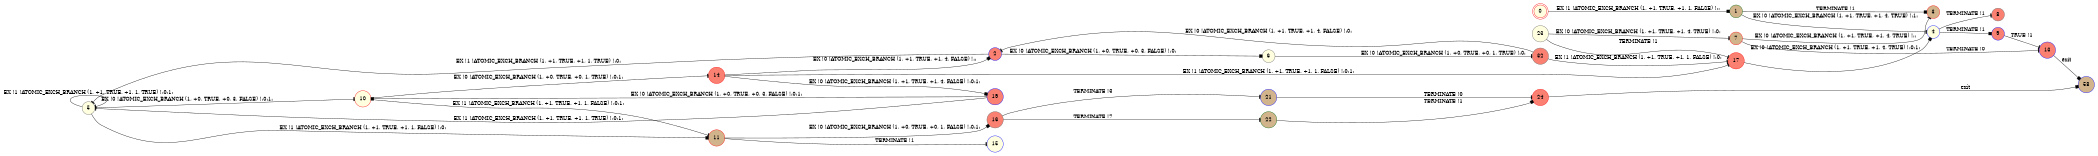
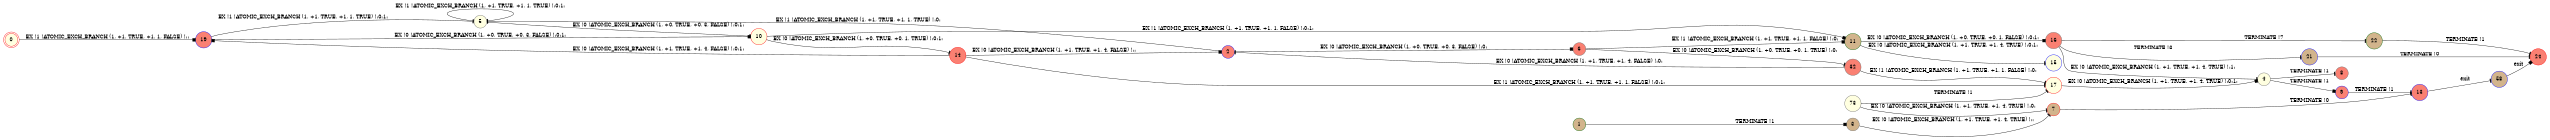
edge "0" -> "1": now "0" -> "19"
node "3": color red -> gray40
edge "1" -> "4": now "16" -> "4"
node "4": color blue -> gray40
node "23": label "23" -> "73"
edge "9" -> "13": label "TRUE !1" -> "TERMINATE !1"
edge "7" -> "3": reversed
node "6": fillcolor lightyellow -> salmon
node "17": fillcolor salmon -> lightyellow
edge "13" -> "58": arrowhead box -> tee
edge "24" -> "58": reversed
edge "10" -> "11": arrowhead tee -> box
edge "22" -> "24": arrowhead box -> tee
edge "5" -> "11": now "6" -> "11"
node "11": color red -> darkgreen
edge "11" -> "15": label "TERMINATE !1" -> "EX !0 !ATOMIC_EXCH_BRANCH (1, +1, TRUE, +1, 4, TRUE) !:0:1:"
